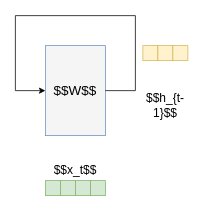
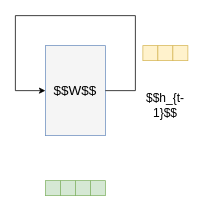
node "$$x_t$$": removed
